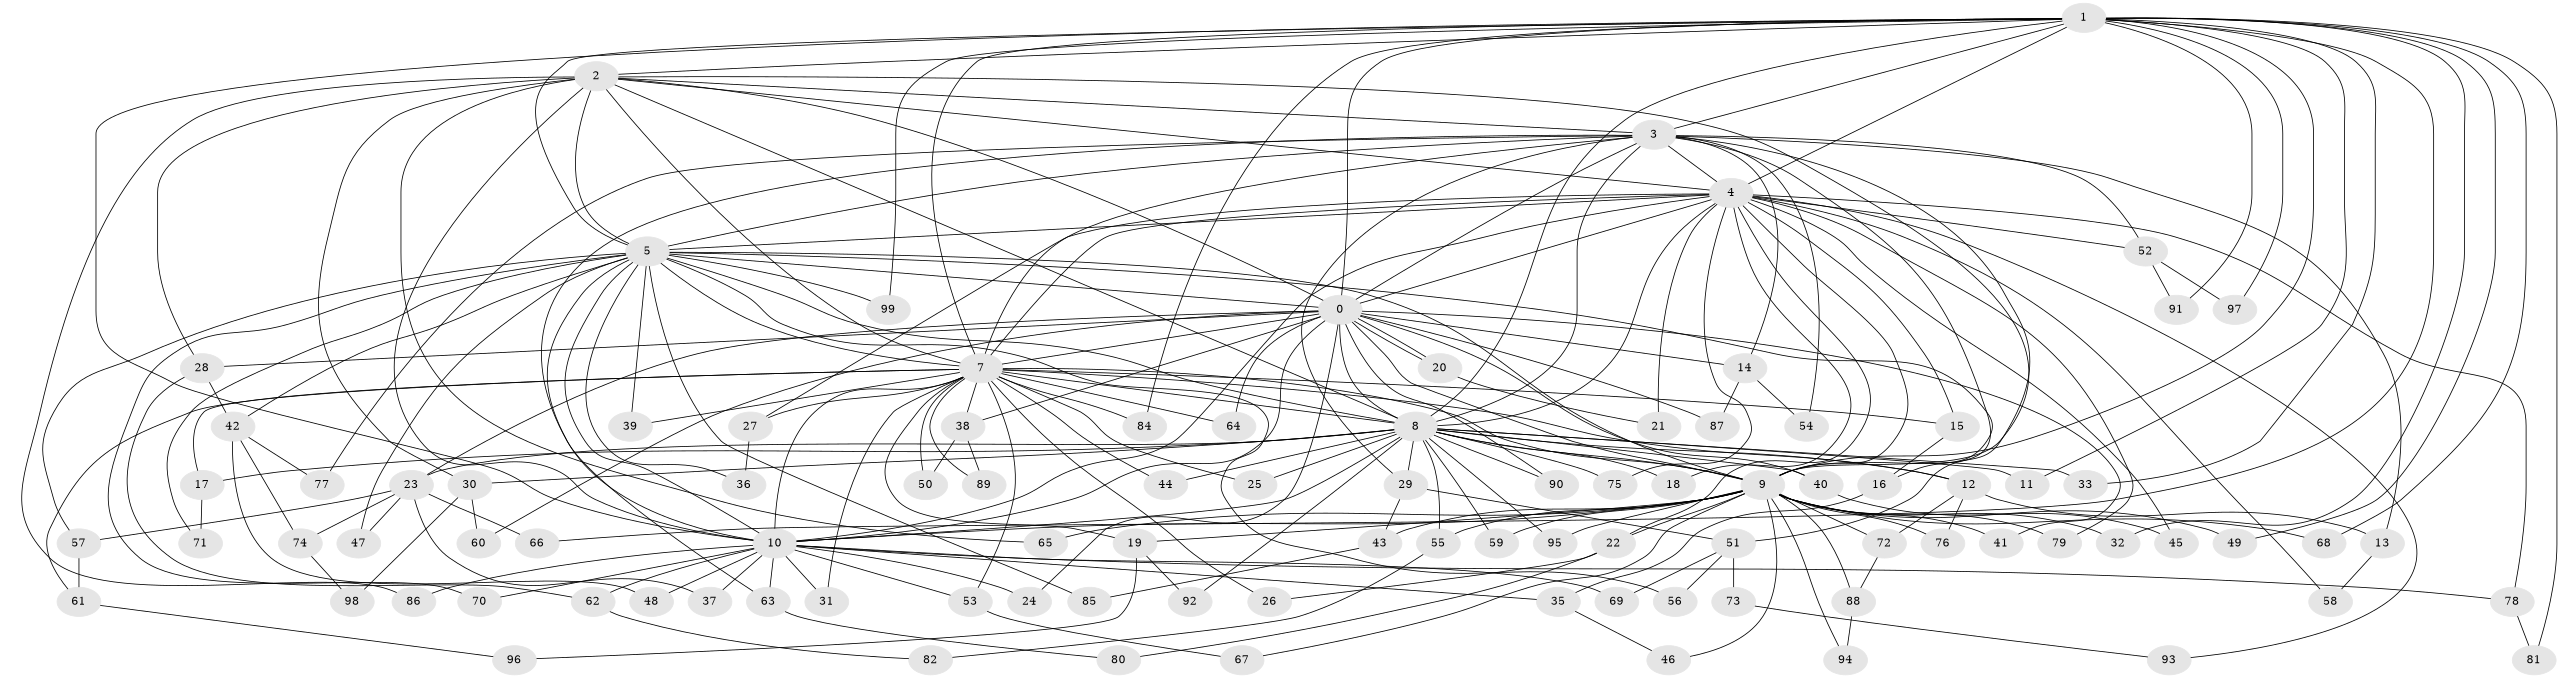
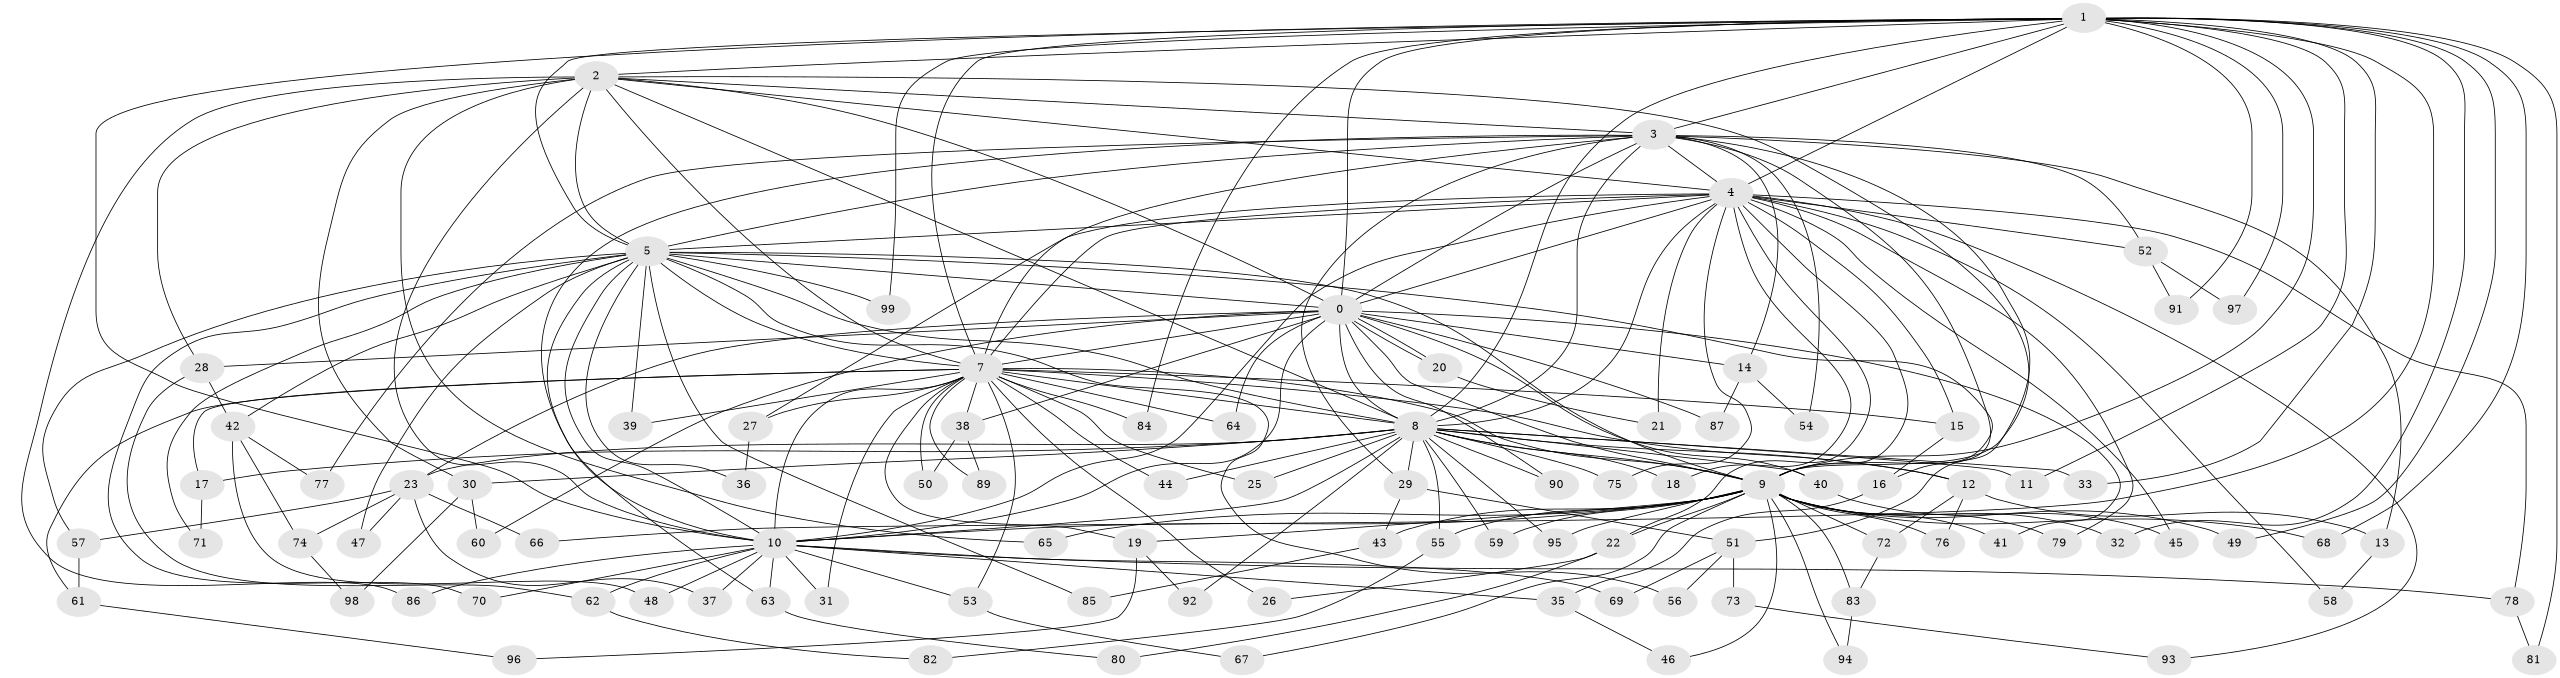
node "24": removed
node "88": label "88" -> "83"
